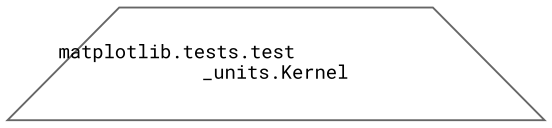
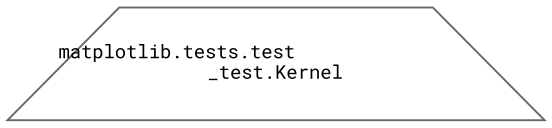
node "matplotlib.tests.test _units.Kernel": label "matplotlib.tests.test _units.Kernel" -> "matplotlib.tests.test _test.Kernel"
